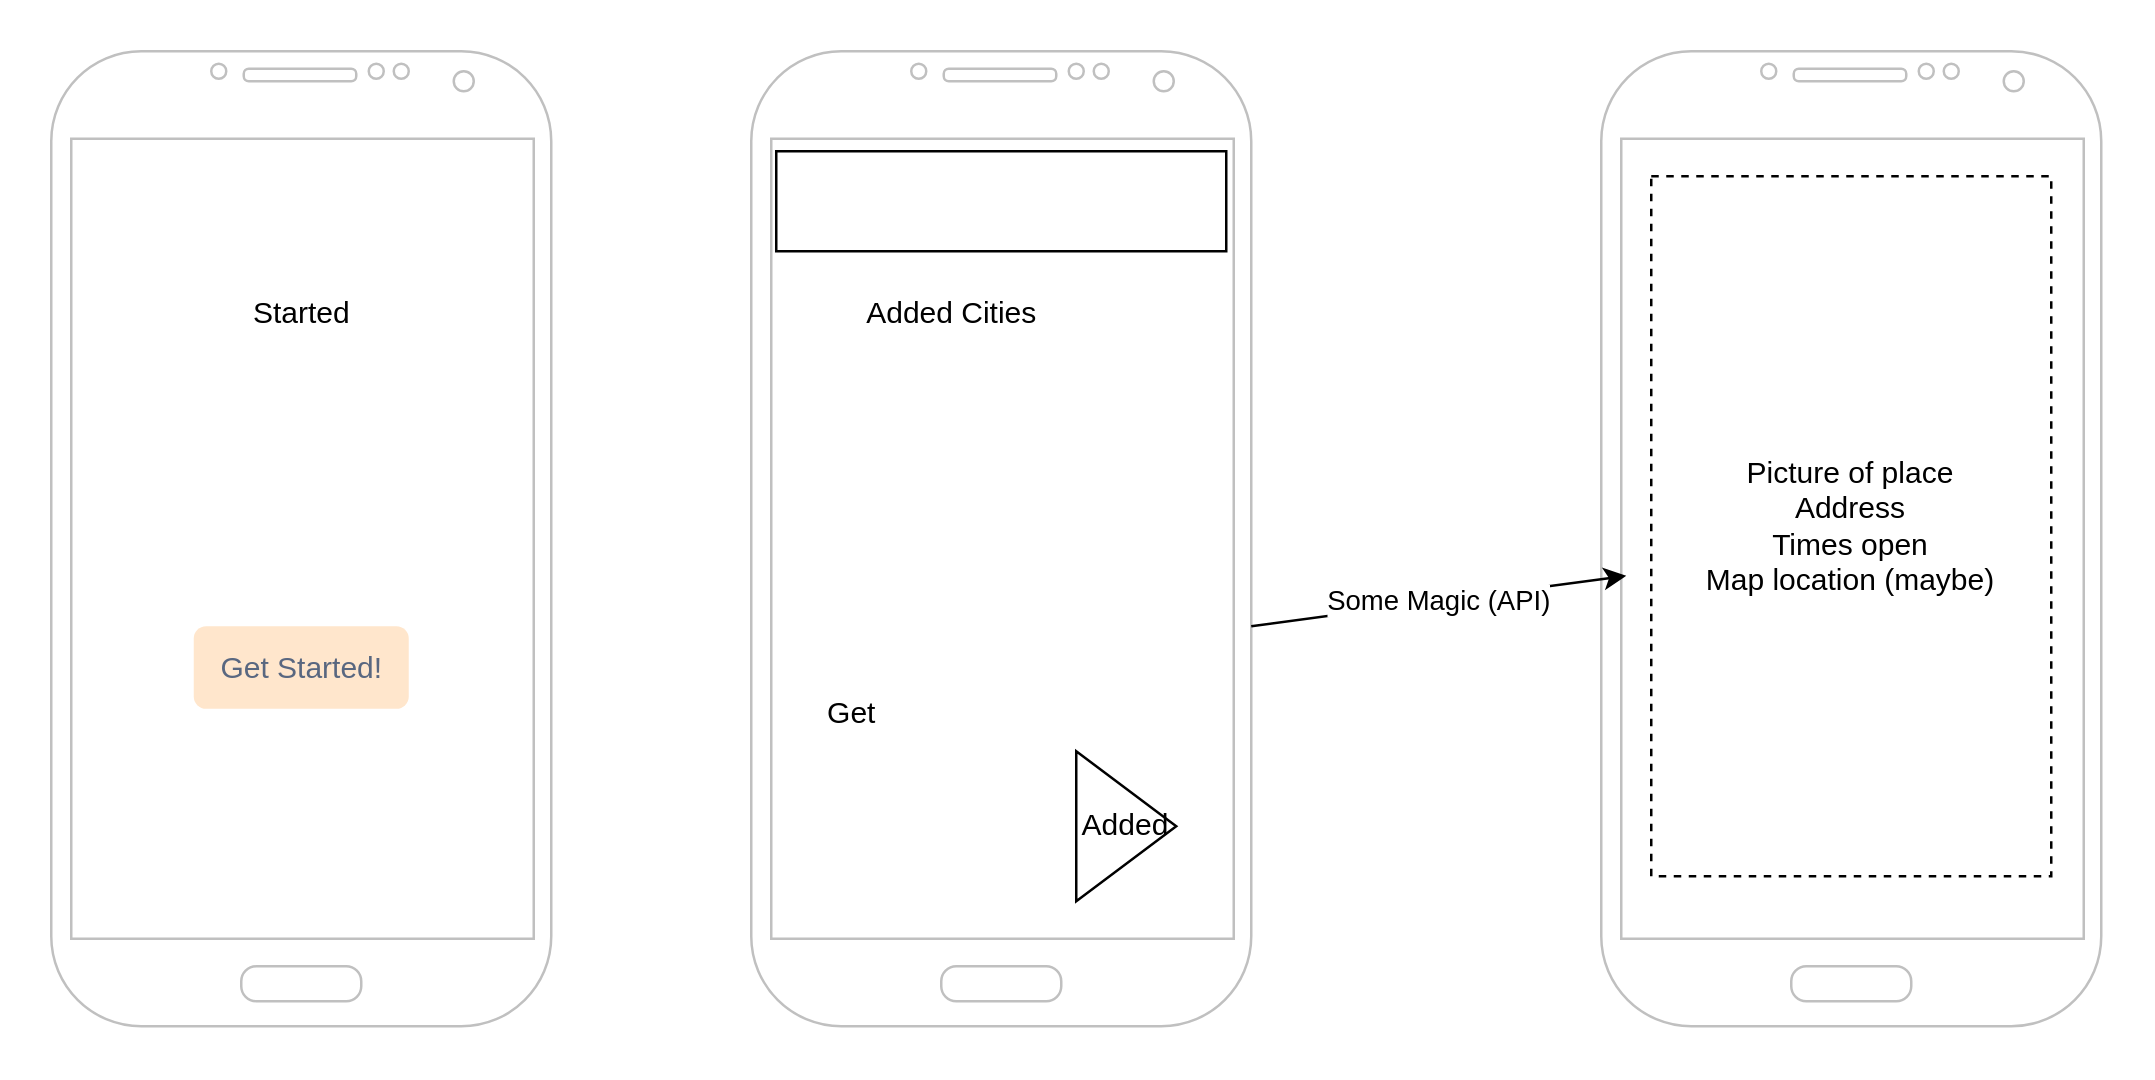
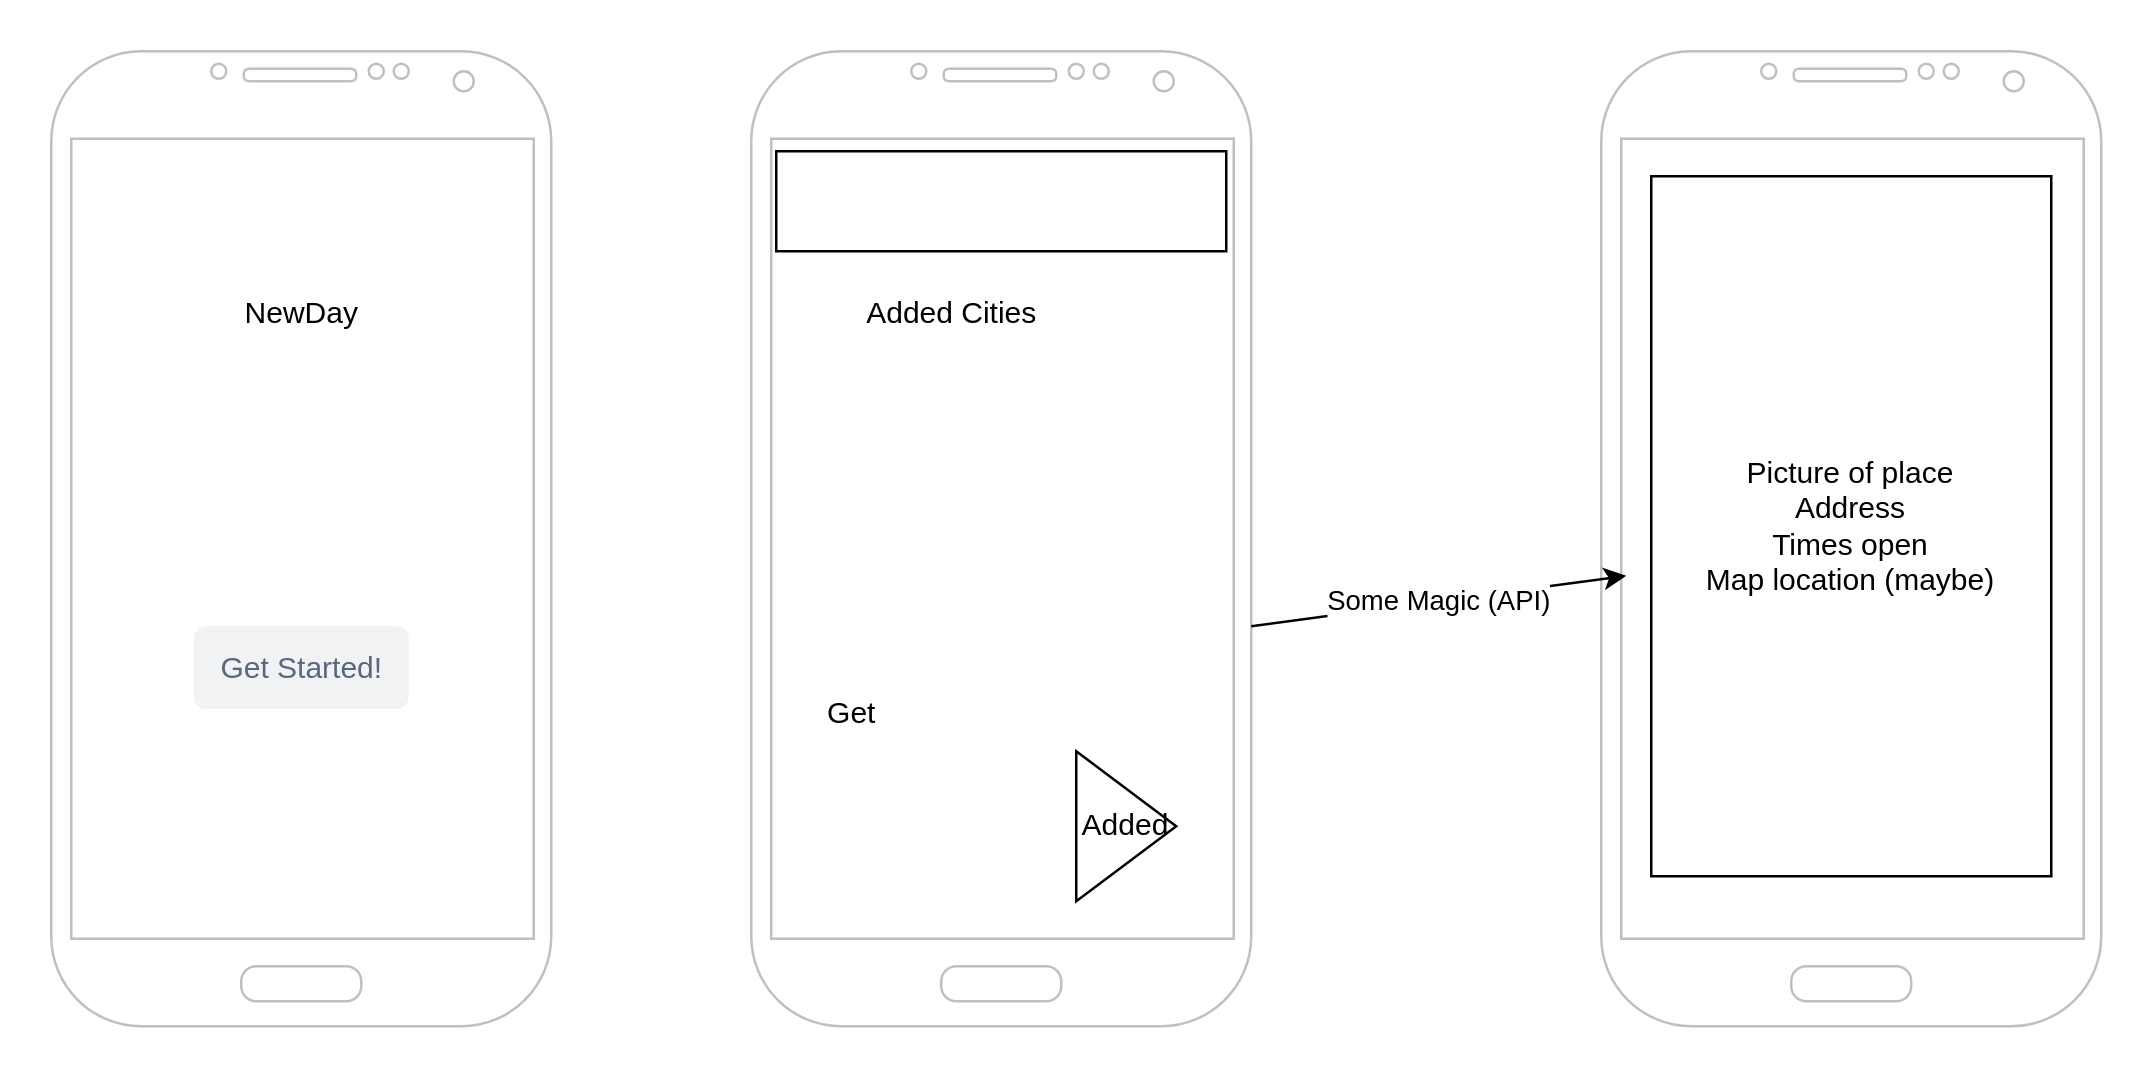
node "Started": label "Started" -> "NewDay"
node "Picture of place Address Times open Map location (maybe)": style dashed -> solid
node "Get Started!": fillcolor #ffe6cc -> #f1f2f4
